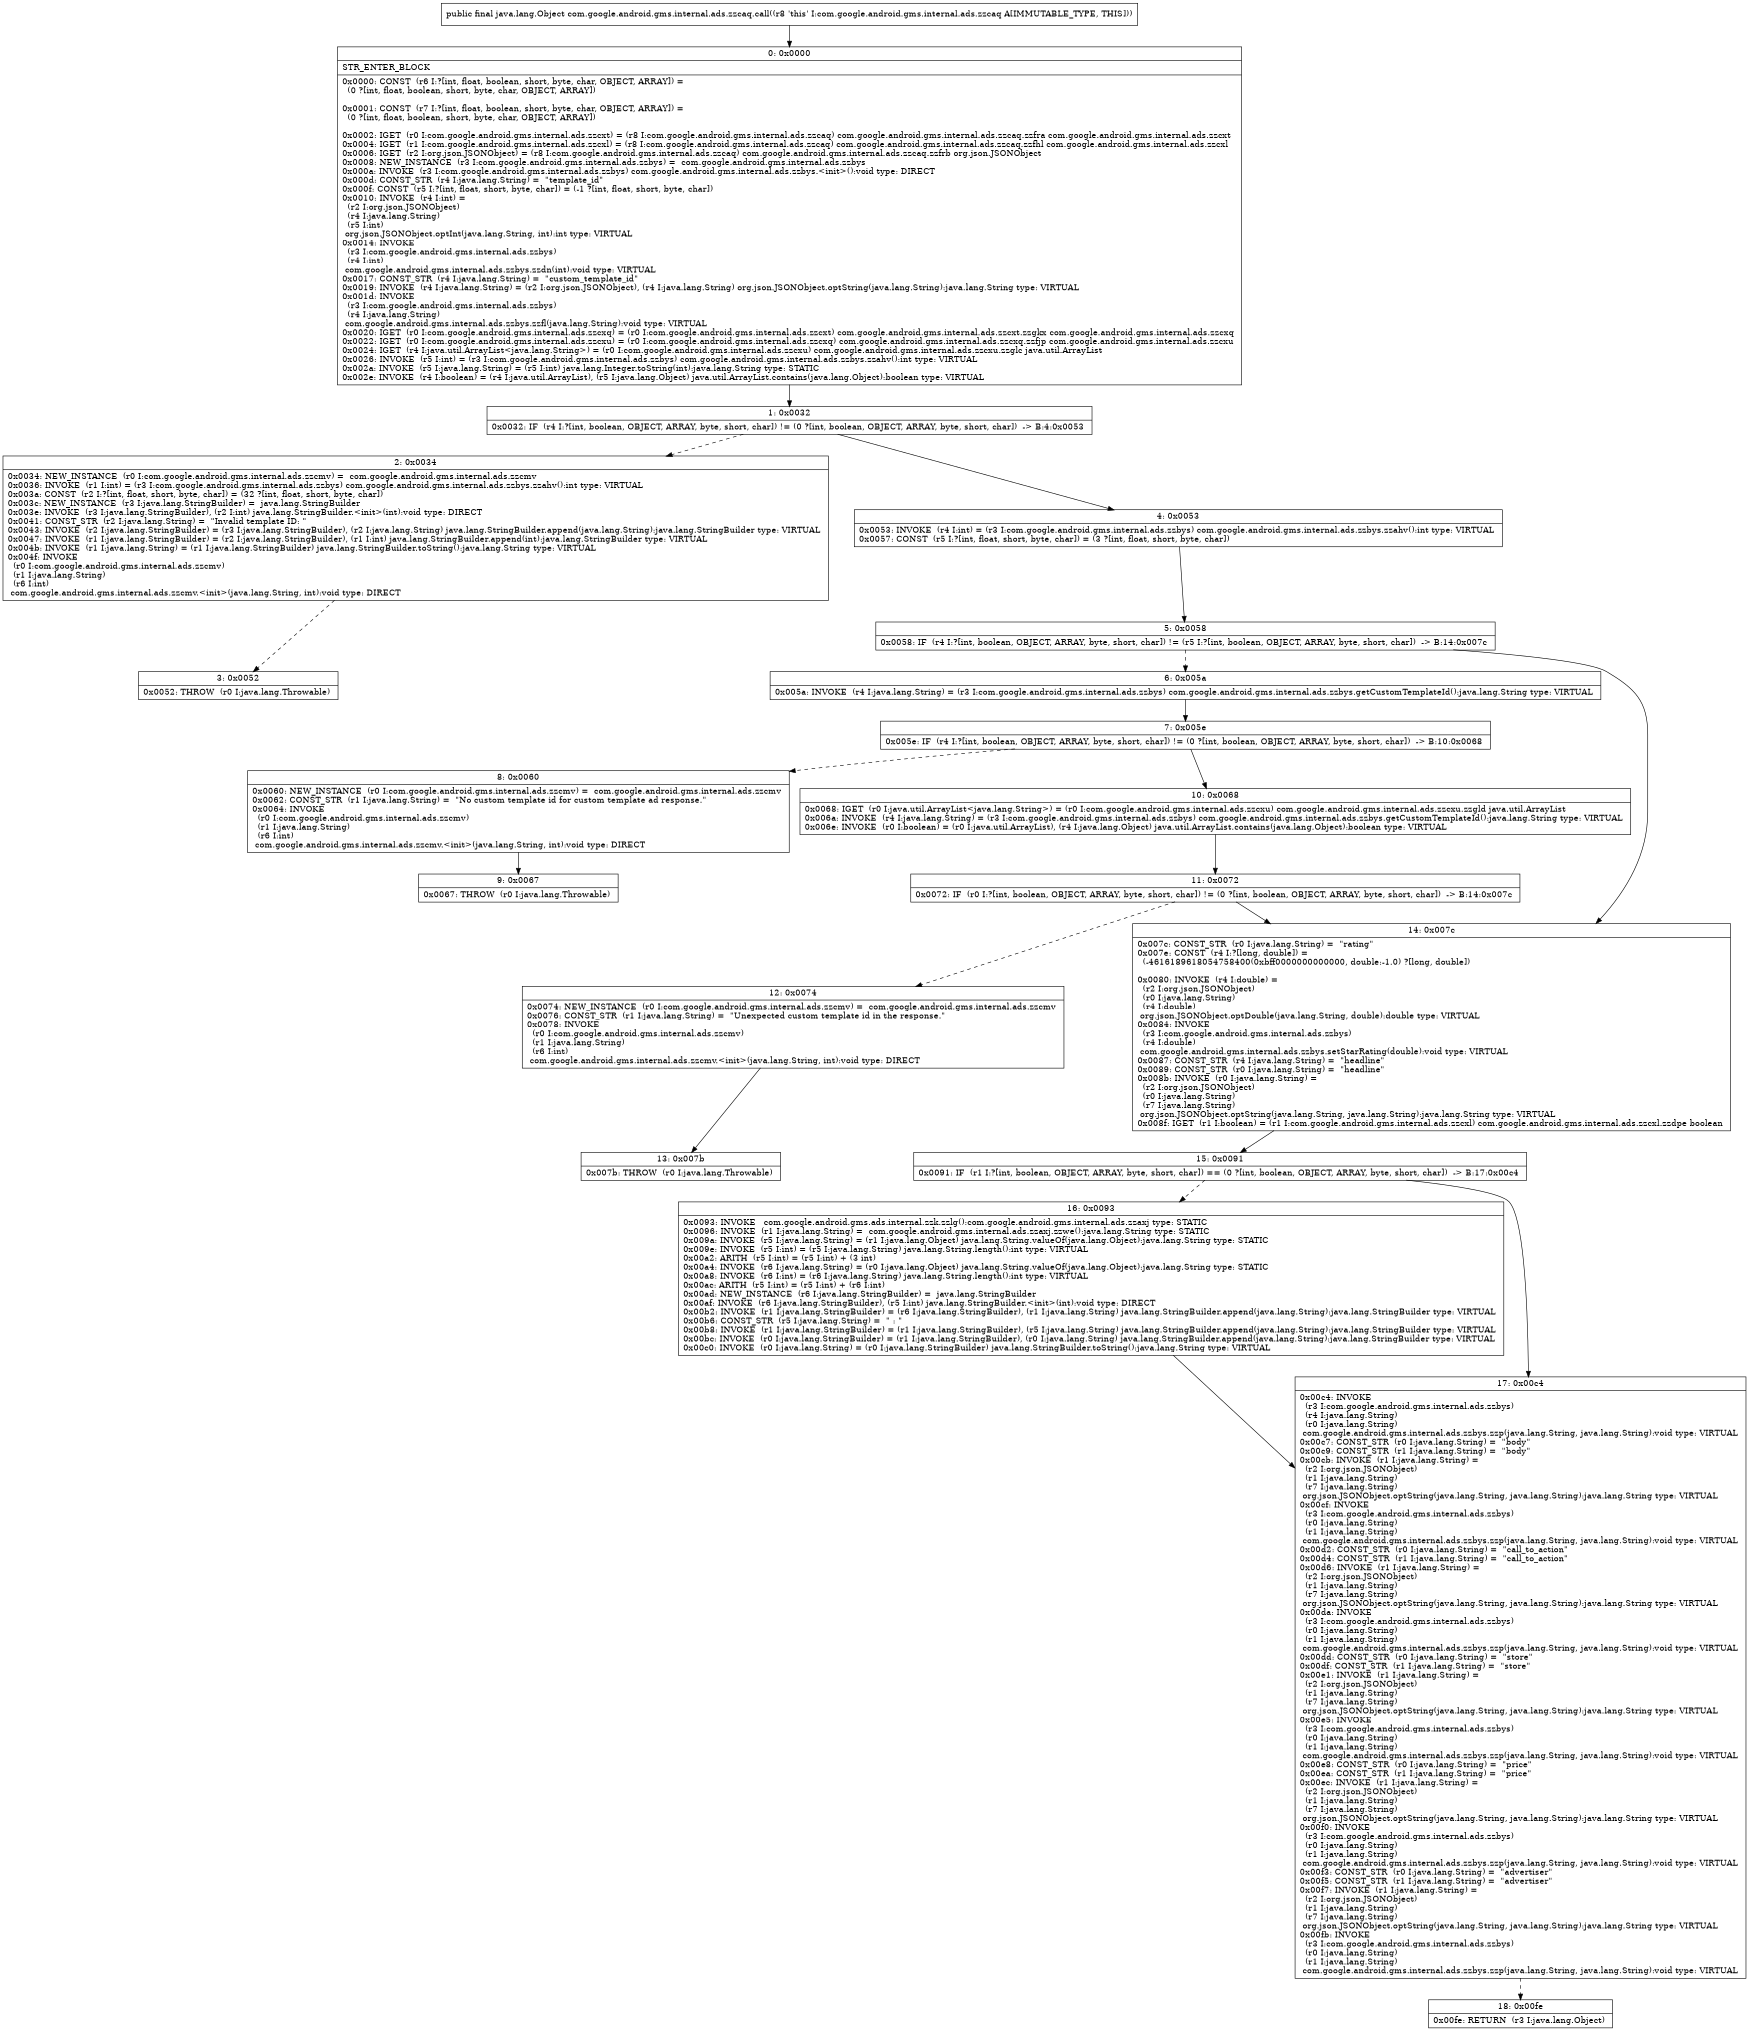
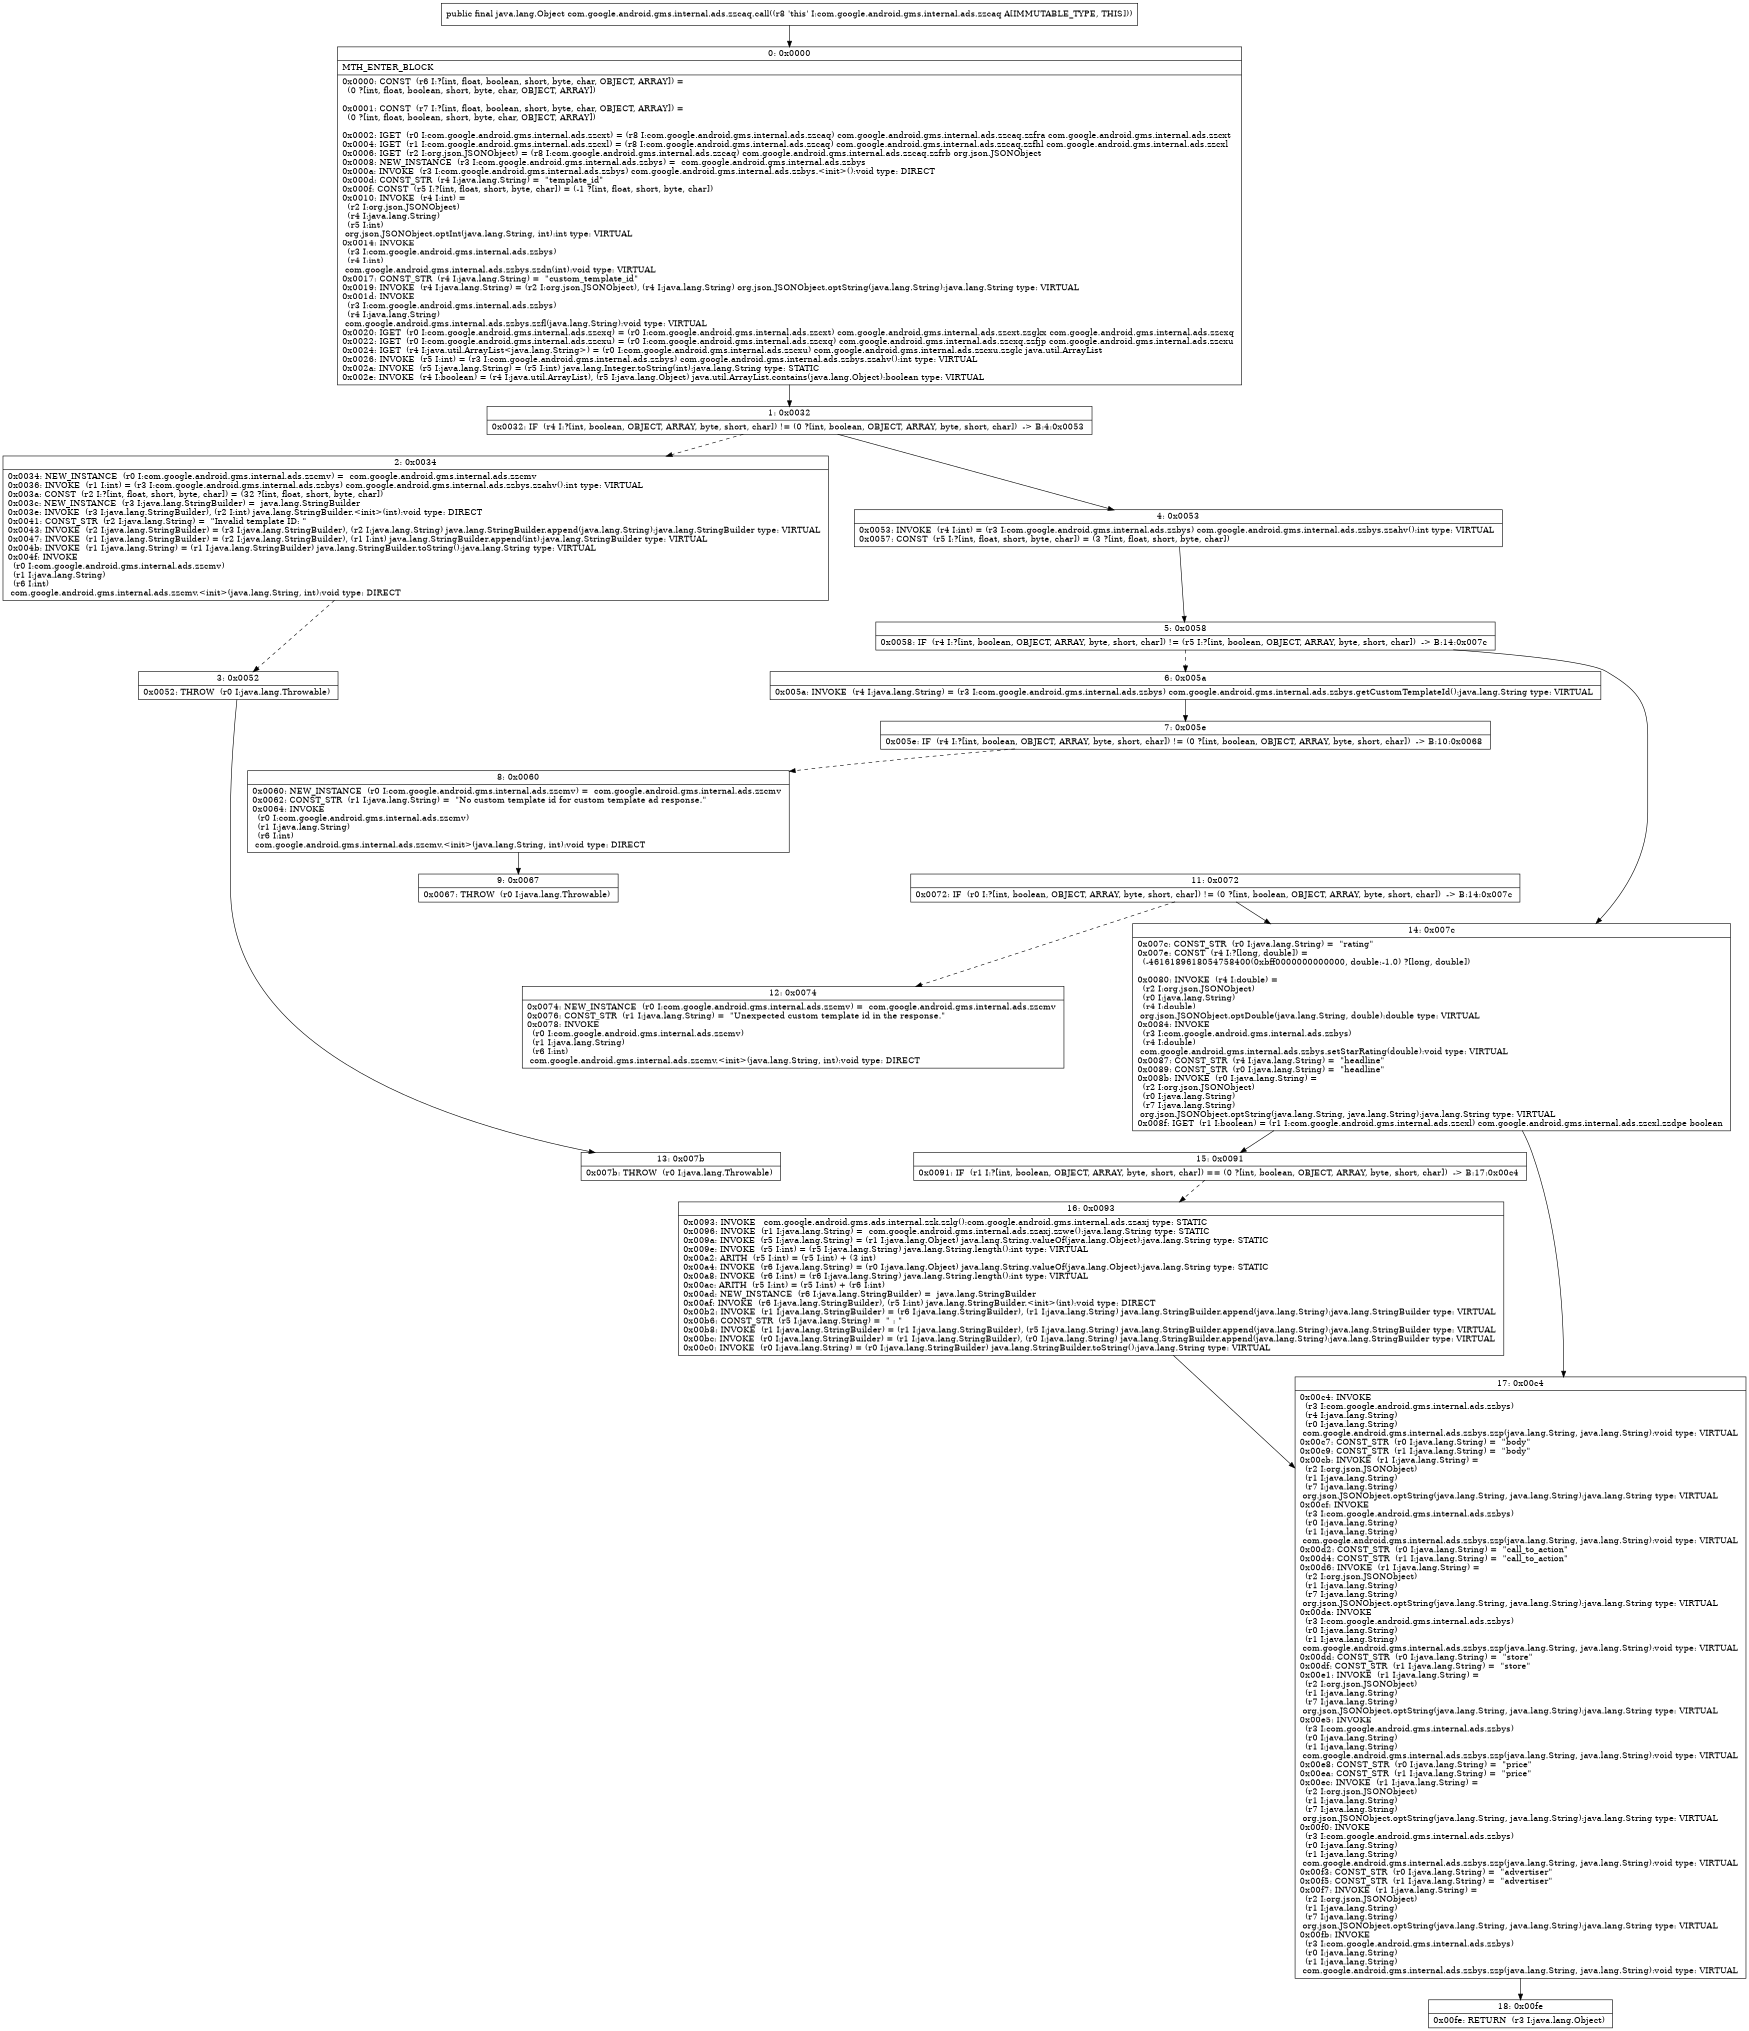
node "0: 0x0000": text "STR_ENTER_BLOCK" -> "MTH_ENTER_BLOCK"
node "10: 0x0068": removed
edge "12: 0x0074" -> "13: 0x007b": now "3: 0x0052" -> "13: 0x007b"
edge "15: 0x0091" -> "17: 0x00c4": now "14: 0x007c" -> "17: 0x00c4"
edge "17: 0x00c4" -> "18: 0x00fe": style dashed -> solid
